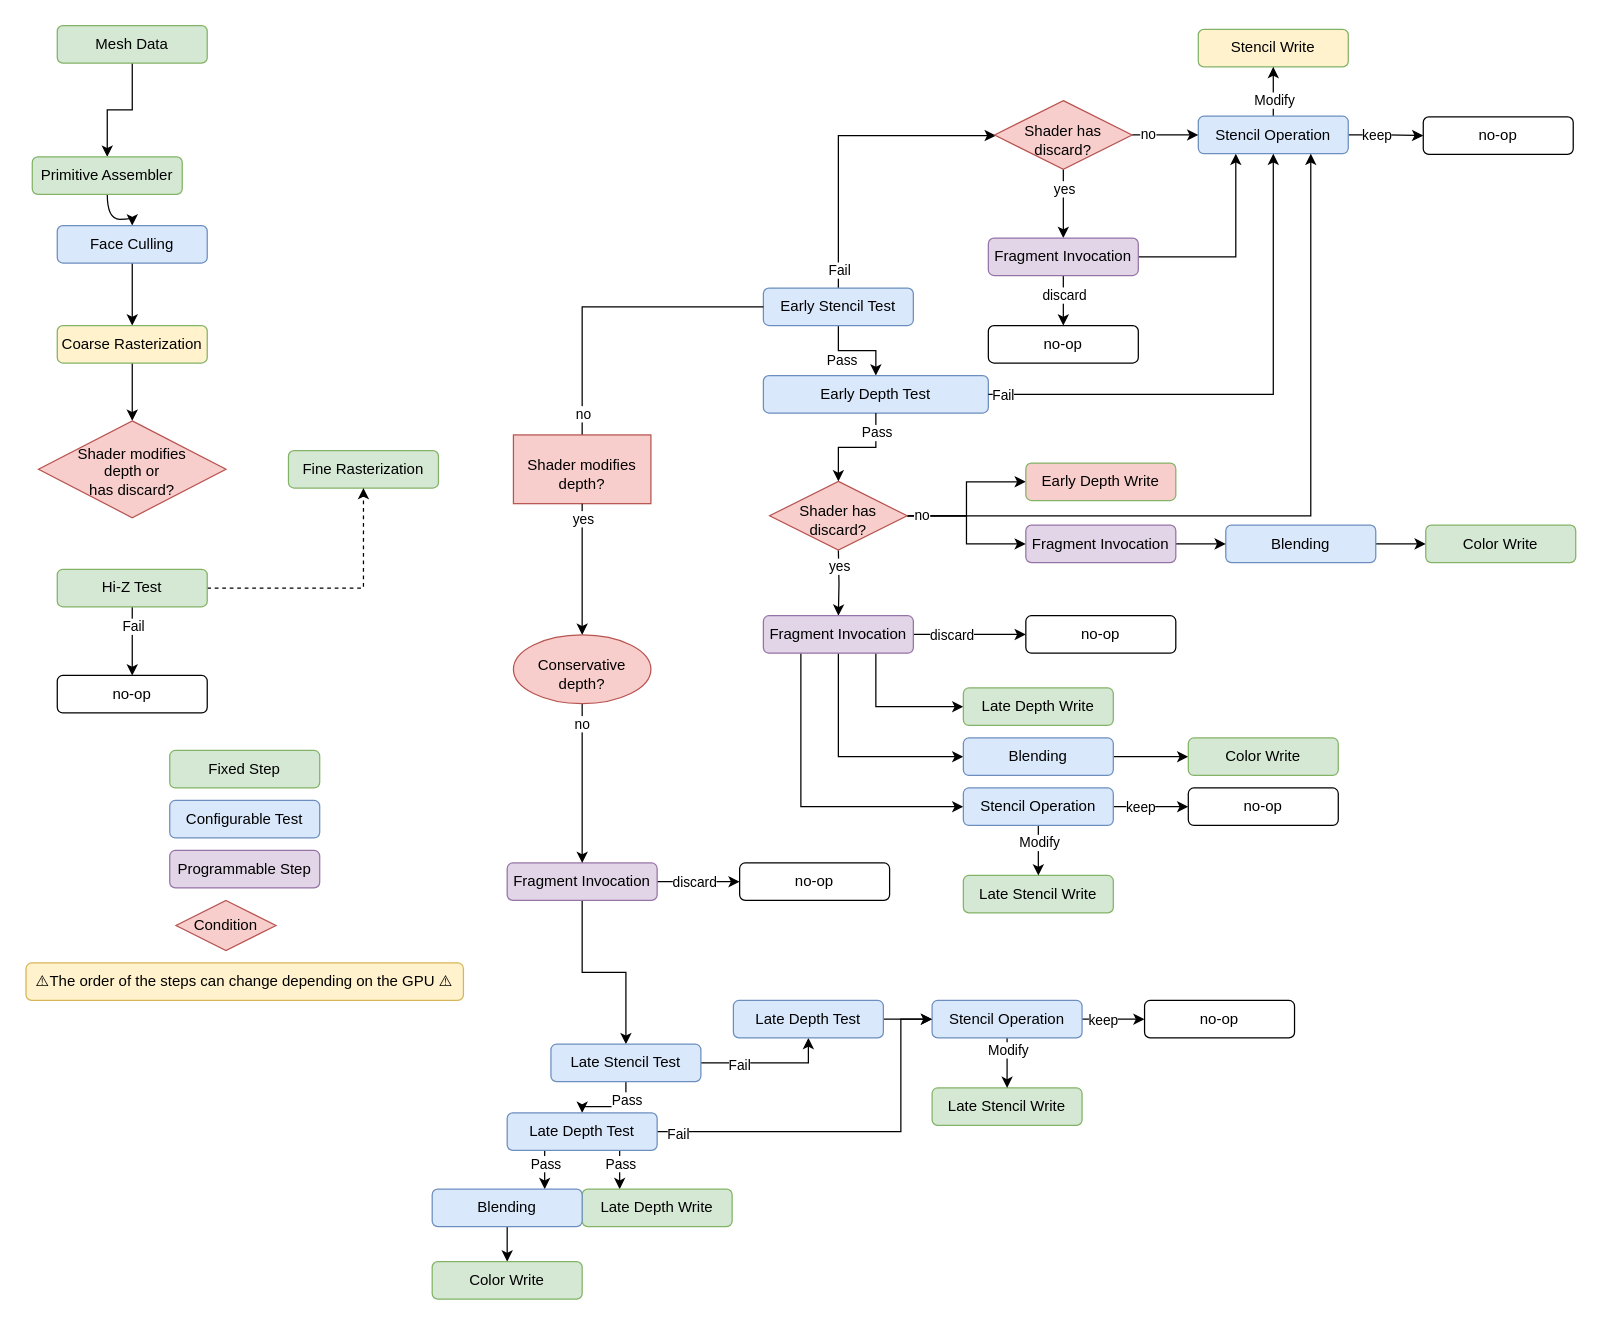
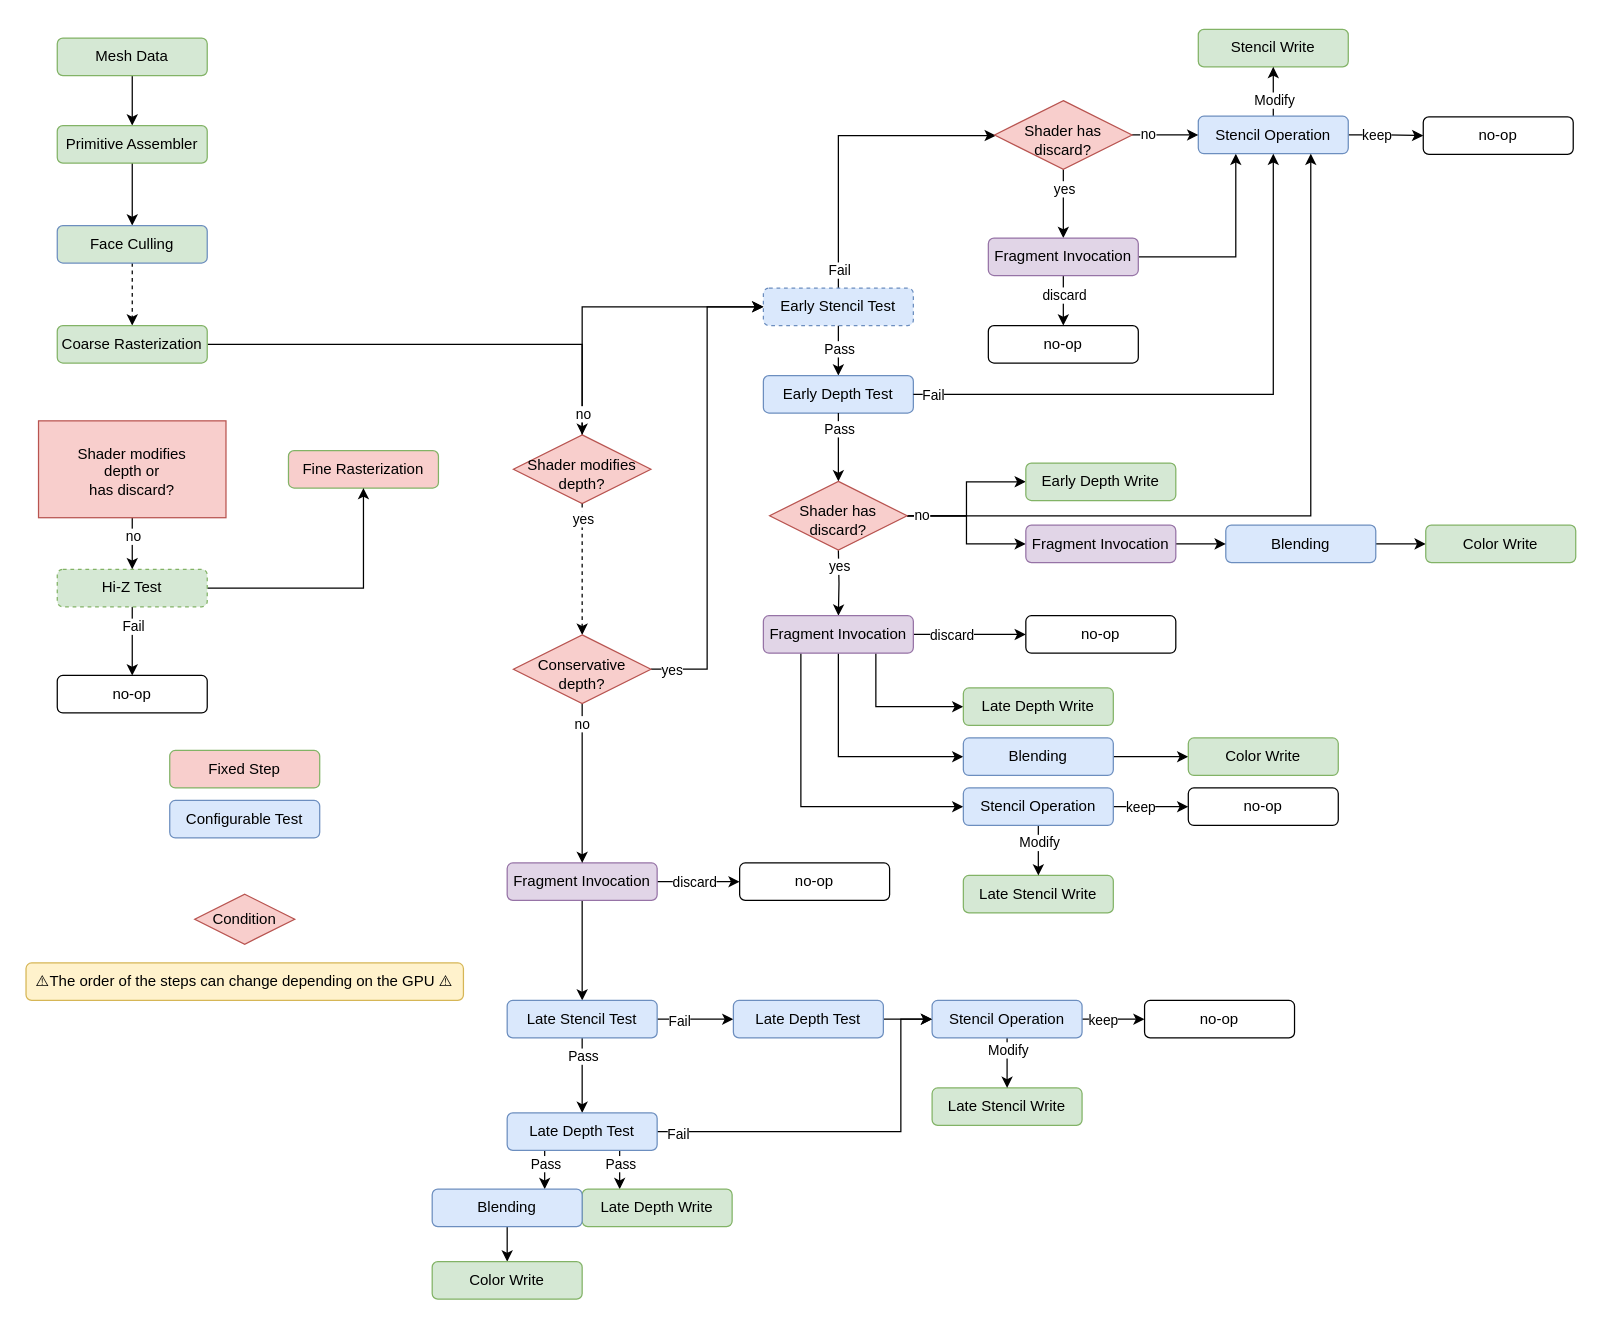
node "Mesh Data": moved (132, 44) -> (132, 57)
node "Stencil Write": fillcolor #fff2cc -> #d5e8d4
node "Primitive Assembler": moved (107, 176) -> (132, 144)
node "Face Culling": fillcolor #dae8fc -> #d5e8d4
edge "Face Culling" -> "Coarse Rasterization": style solid -> dashed
edge "Early Stencil Test" -- "Shader modifies depth?": arrowhead none -> classic
node "Early Stencil Test": style solid -> dashed
node "Coarse Rasterization": fillcolor #fff2cc -> #d5e8d4
edge "Coarse Rasterization" -> "Shader modifies depth or has discard?": now "Coarse Rasterization" -> "Shader modifies depth?"
node "Early Depth Test": size 225x38 -> 150x38
node "Shader modifies depth or has discard?": shape diamond -> rectangle
node "Fine Rasterization": fillcolor #d5e8d4 -> #f8cecc
node "Shader modifies depth?": shape rectangle -> diamond
node "Early Depth Write": fillcolor #f8cecc -> #d5e8d4
edge "Conservative depth?" -> "Early Stencil Test": added, label "yes"
edge "Shader modifies depth or has discard?" -> "Hi-Z Test": added, label "no"
edge "Shader modifies depth?" -> "Conservative depth?": style solid -> dashed
node "Hi-Z Test": style solid -> dashed
edge "Hi-Z Test" -> "Fine Rasterization": style dashed -> solid
node "Conservative depth?": shape ellipse -> diamond
node "Fixed Step": fillcolor #d5e8d4 -> #f8cecc
node "Programmable Step": removed
node "Condition": moved (226, 926) -> (244, 919)
node "Late Stencil Test": moved (626, 1063) -> (582, 1019)
